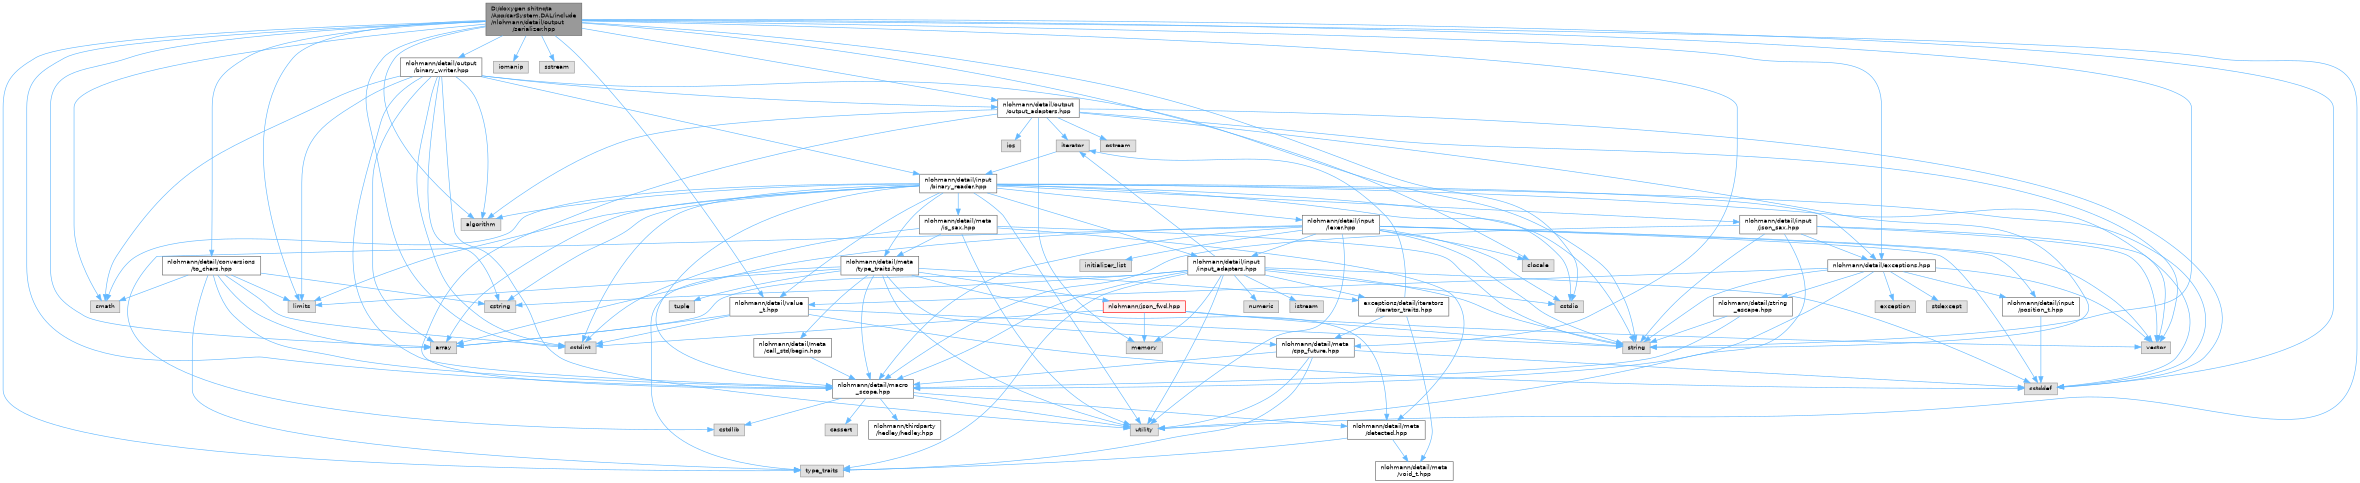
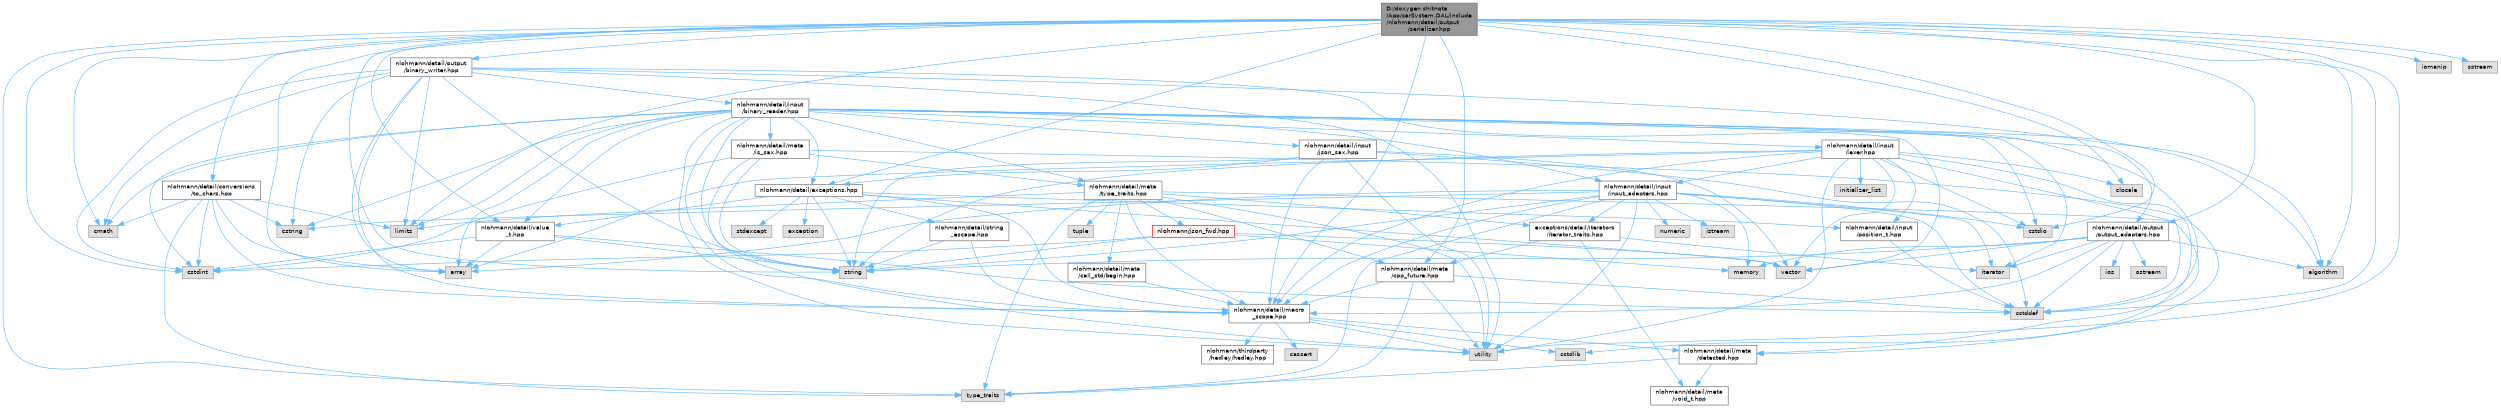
edge "iterator" -> "nlohmann/detail/input /binary_reader.hpp": reversed
